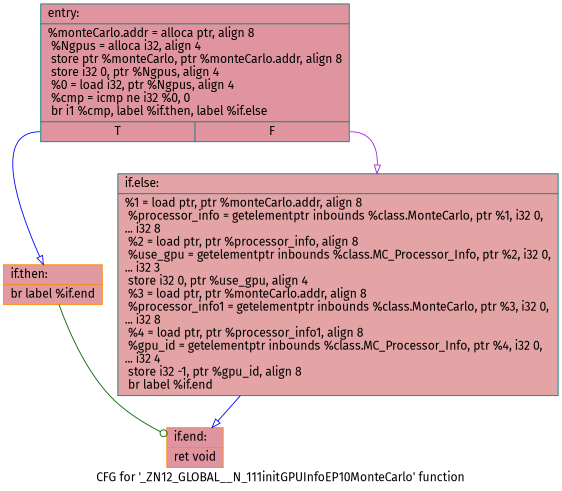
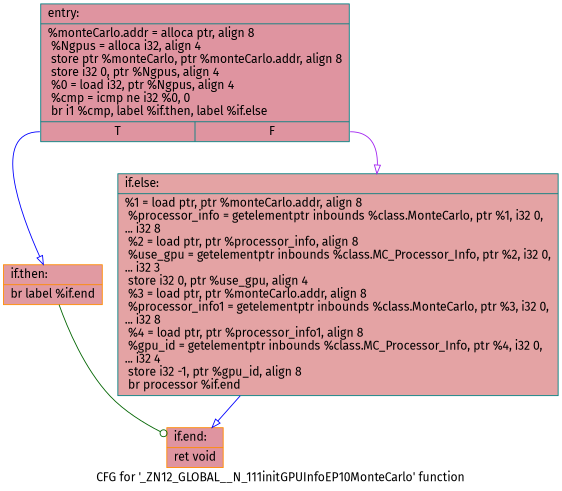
node "if.else:": text "br label %if.end" -> "br processor %if.end"
